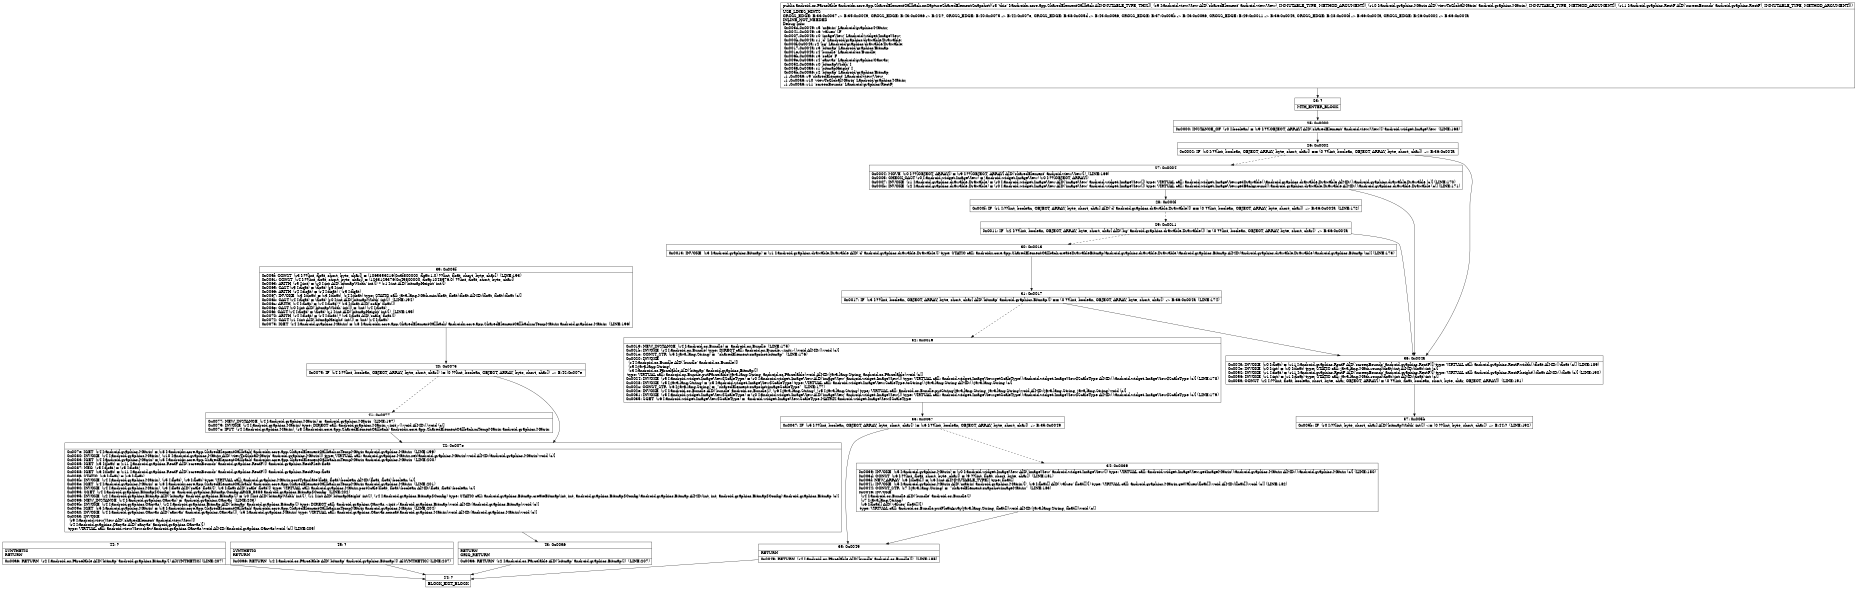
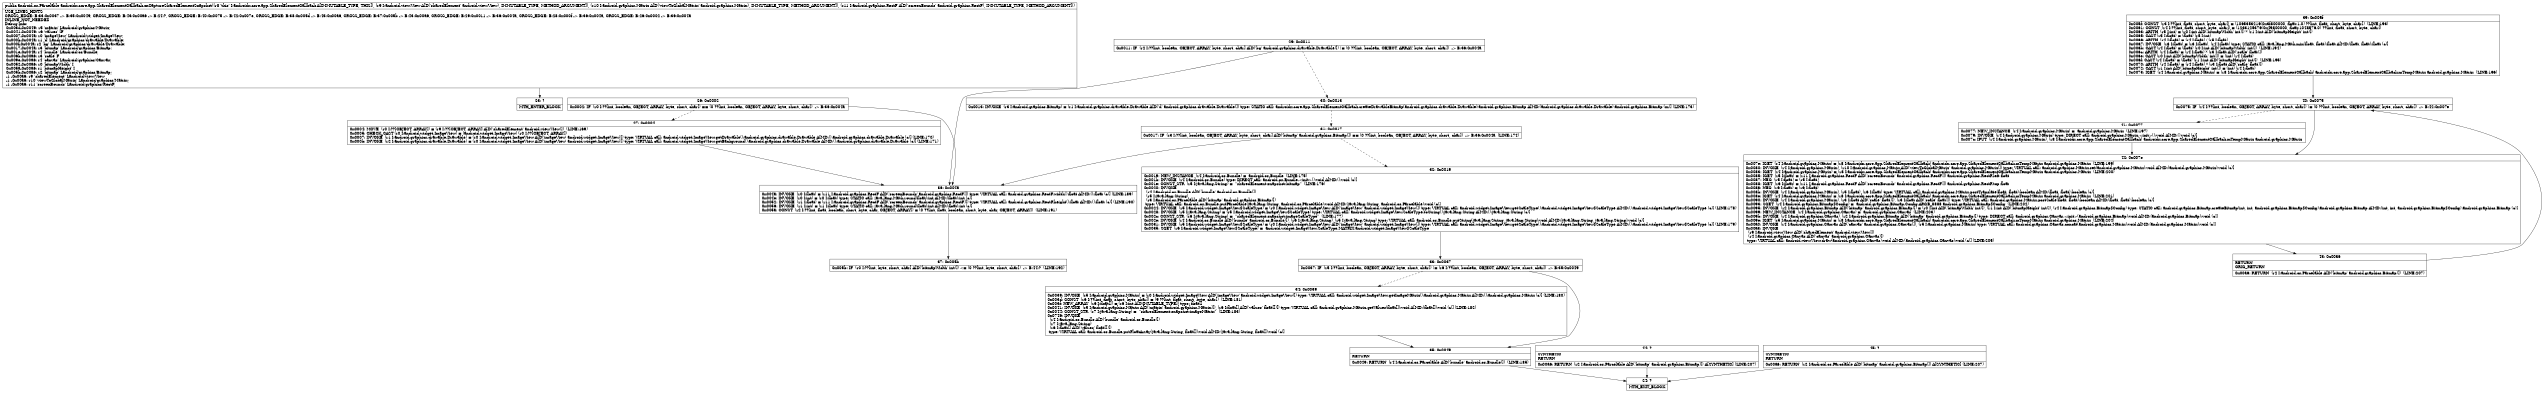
node "25: 0x0000": removed
node "28: 0x000f": removed
edge "30: 0x0013" -> "31: 0x0017": style solid -> dashed
node "42: 0x007e": text "0x008a: STATIC  (r6 I:float) = (r6 I:float)" -> "0x008a: NEG  (r6 I:float) = (r6 I:float)"
node "34: 0x0039": text "0x0046: INVOKE" -> "0x0746: INVOKE"
edge "43: 0x00a6" -> "24: ?": now "43: 0x00a6" -> "40: 0x0075"
node "24: ?": text "BLOCK_EXIT_BLOCK" -> "MTH_EXIT_BLOCK"
